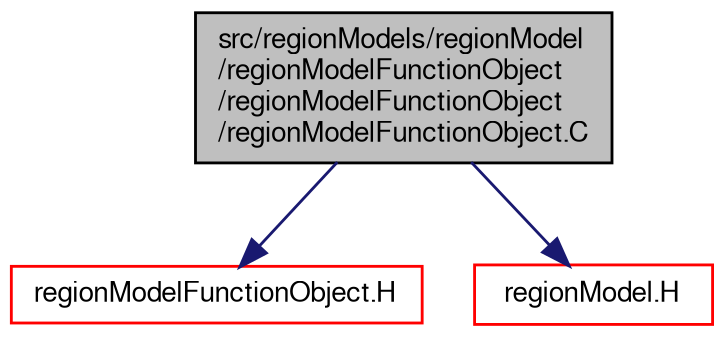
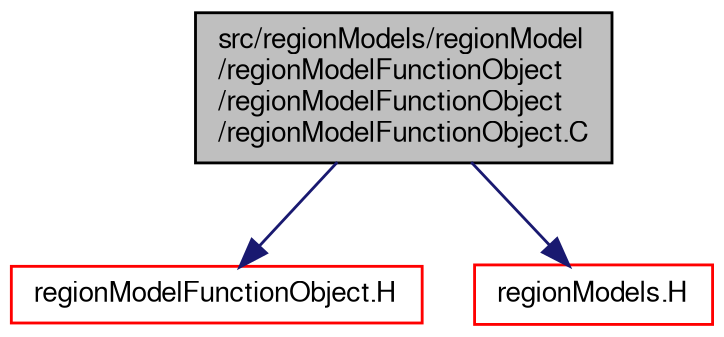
node "regionModel.H": label "regionModel.H" -> "regionModels.H"
